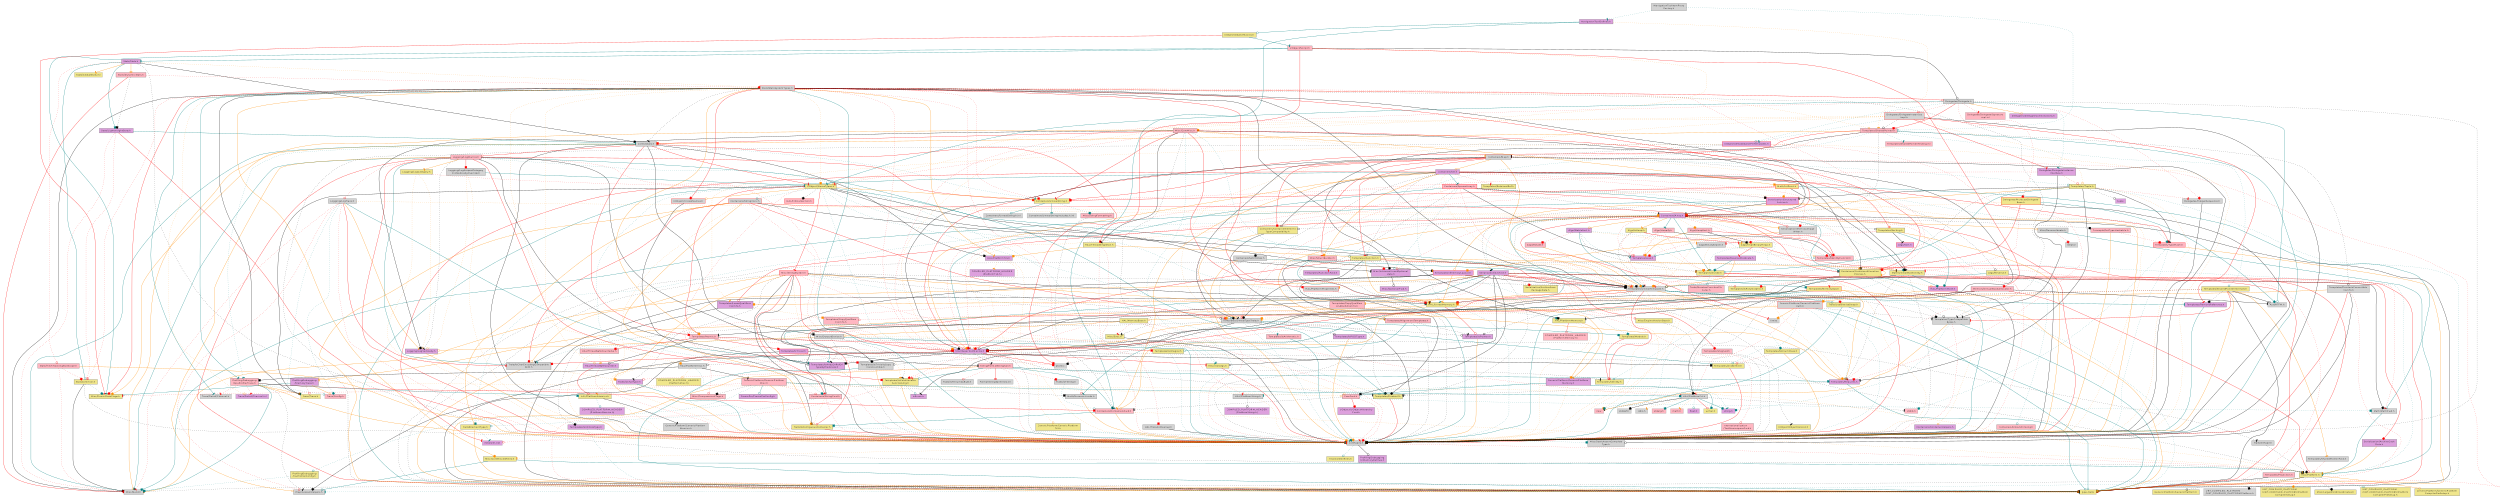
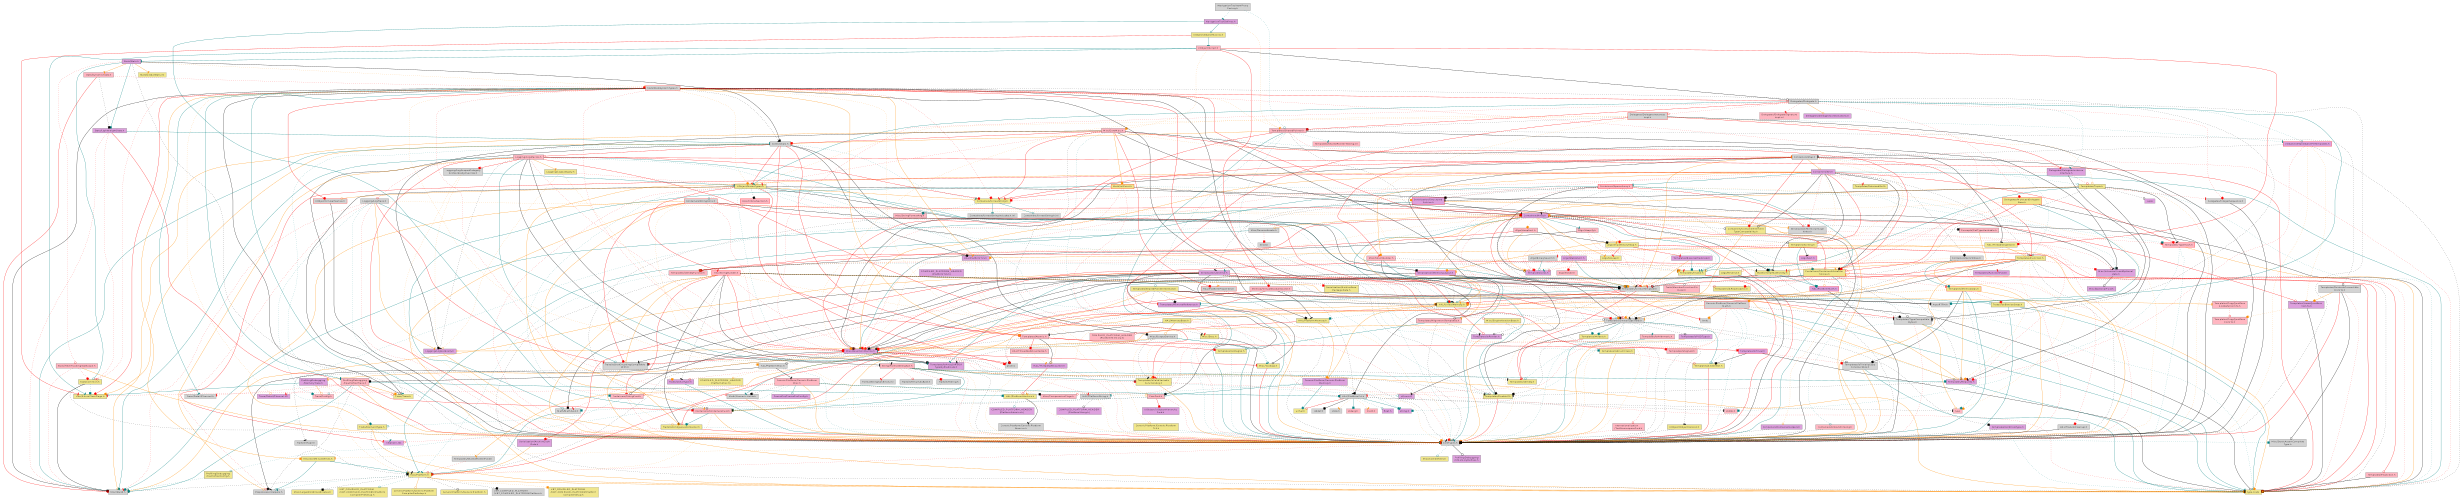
edge "Containers/Map.h" -> "Algo/Reverse.h": color black -> darkorange
edge "Algo/StableSort.h" -> "Algo/BinarySearch.h": removed
edge "Algo/IsHeap.h" -> "Algo/Impl/BinaryHeap.h": reversed
